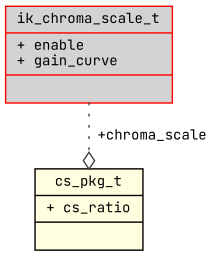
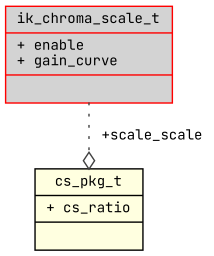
edge "ik_chroma_scale_t" -> "cs_pkg_t": label " +chroma_scale" -> " +scale_scale"
